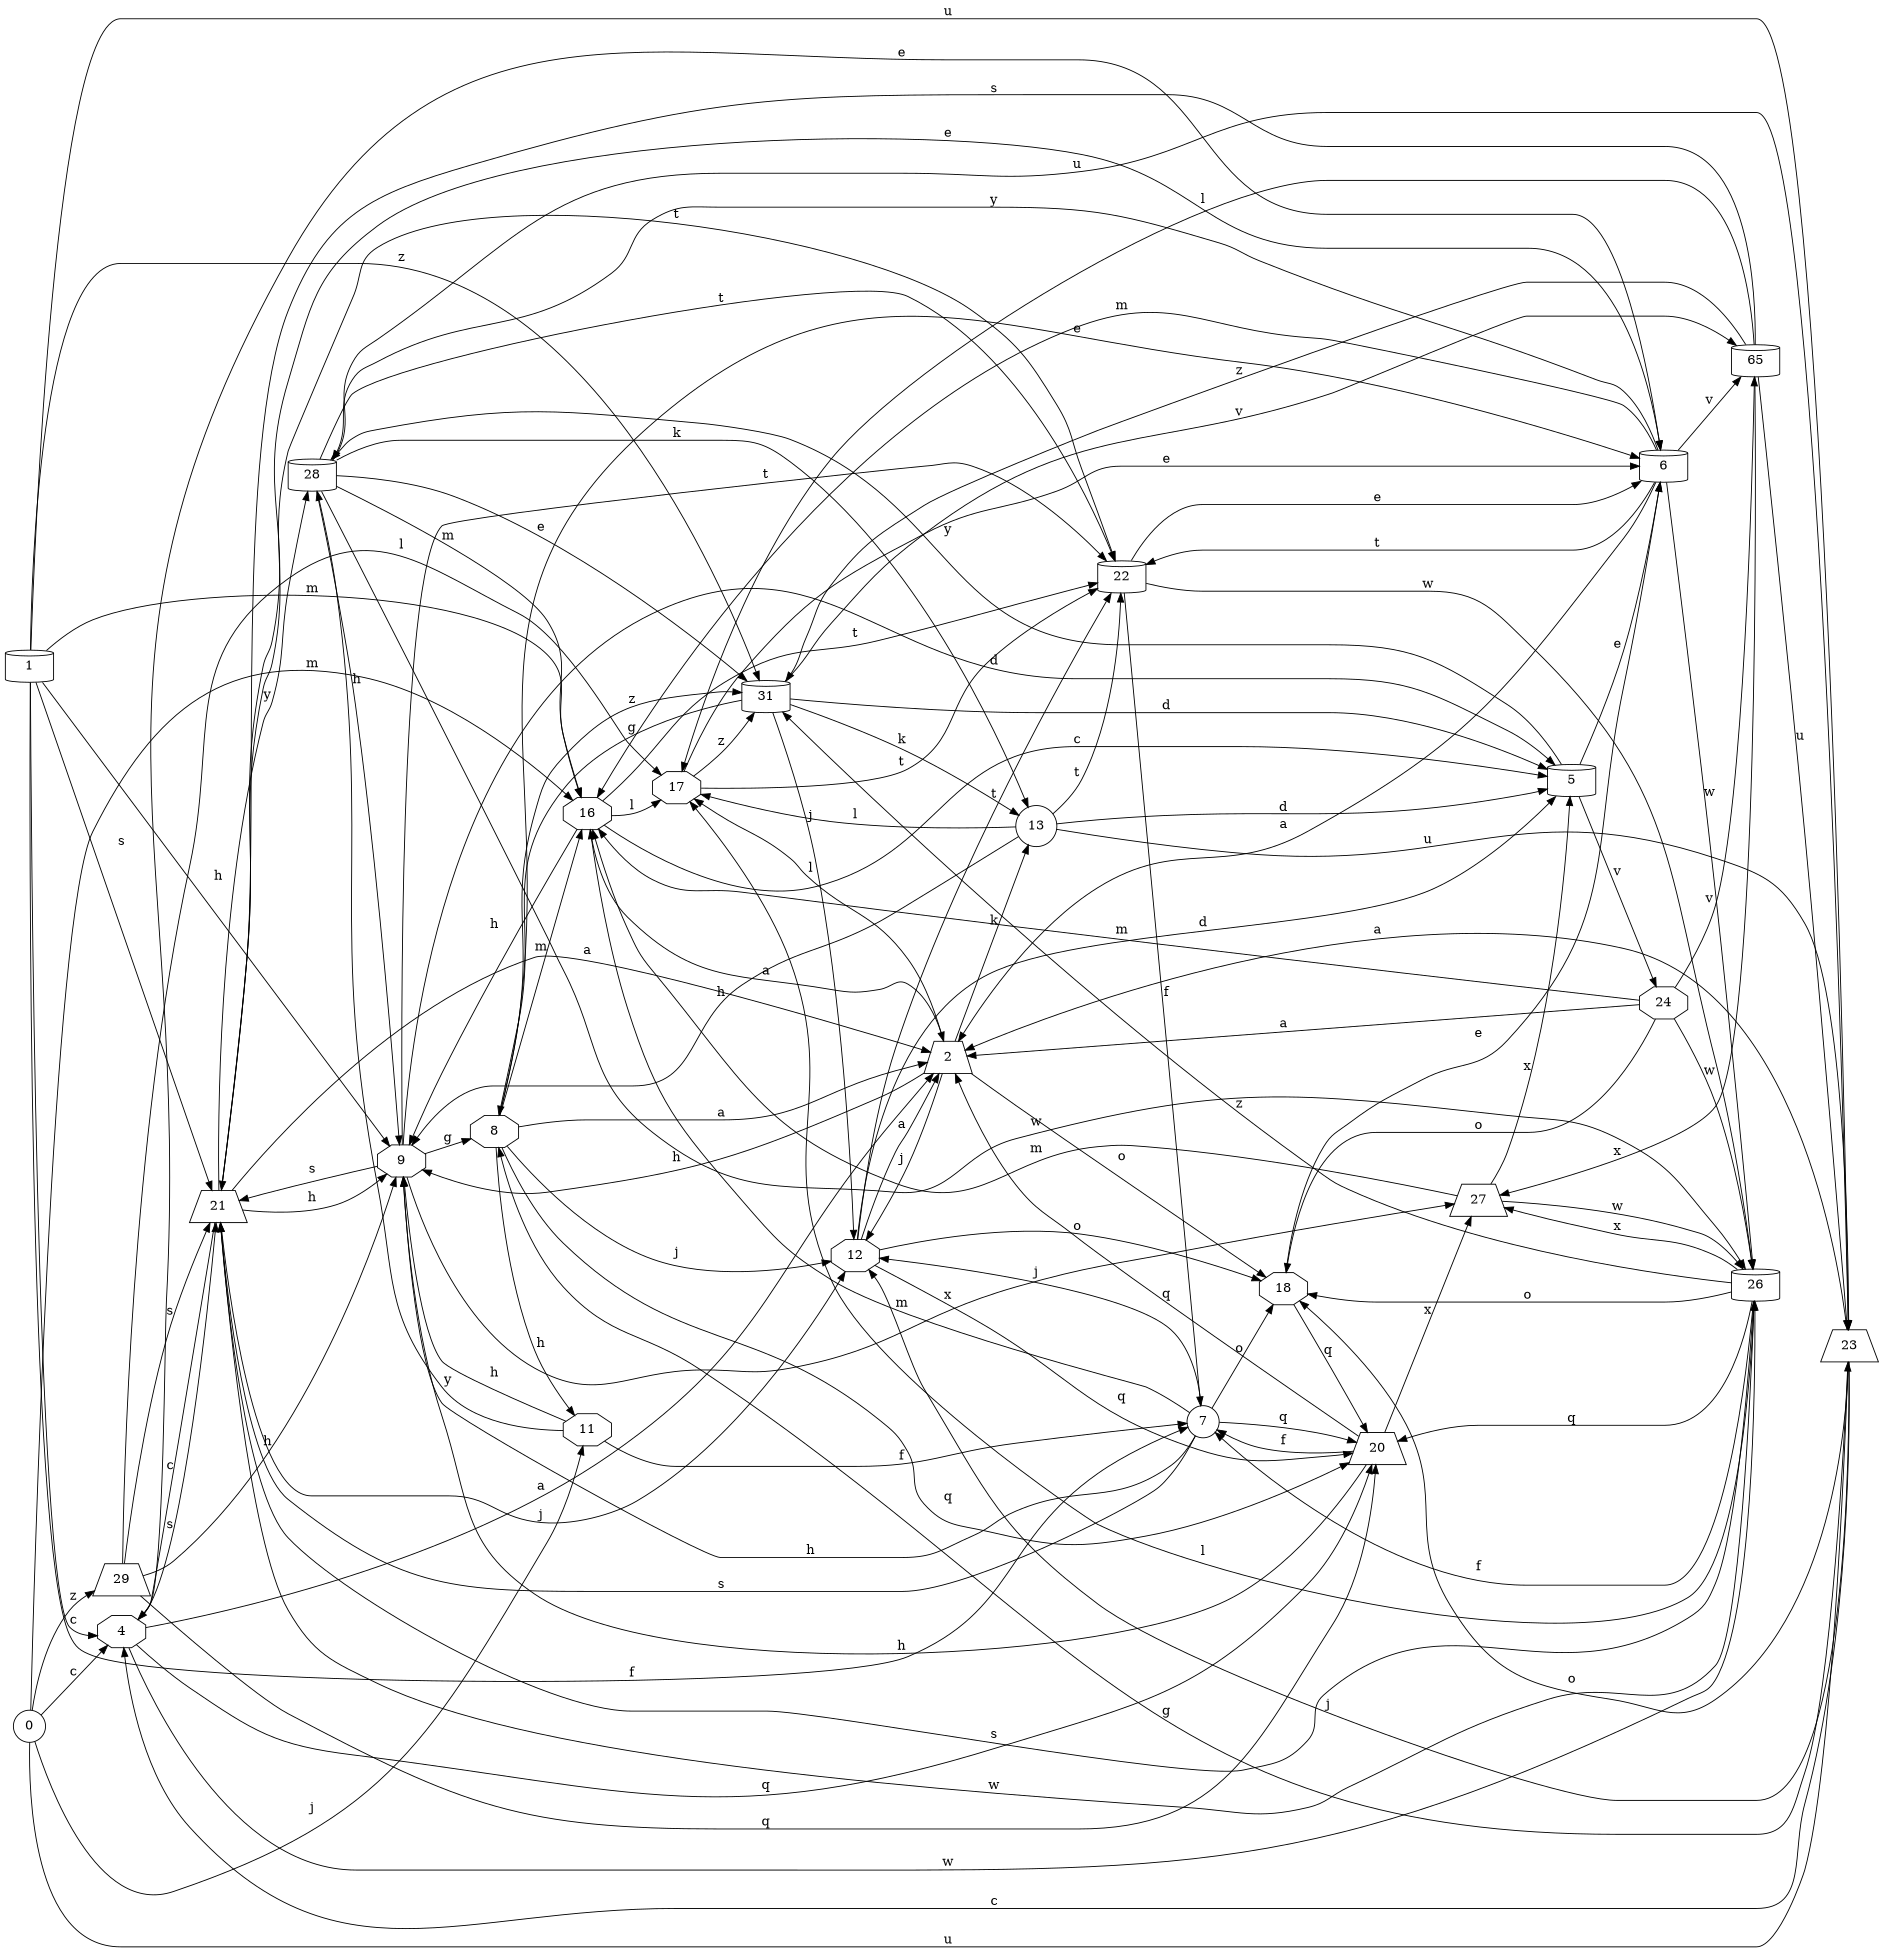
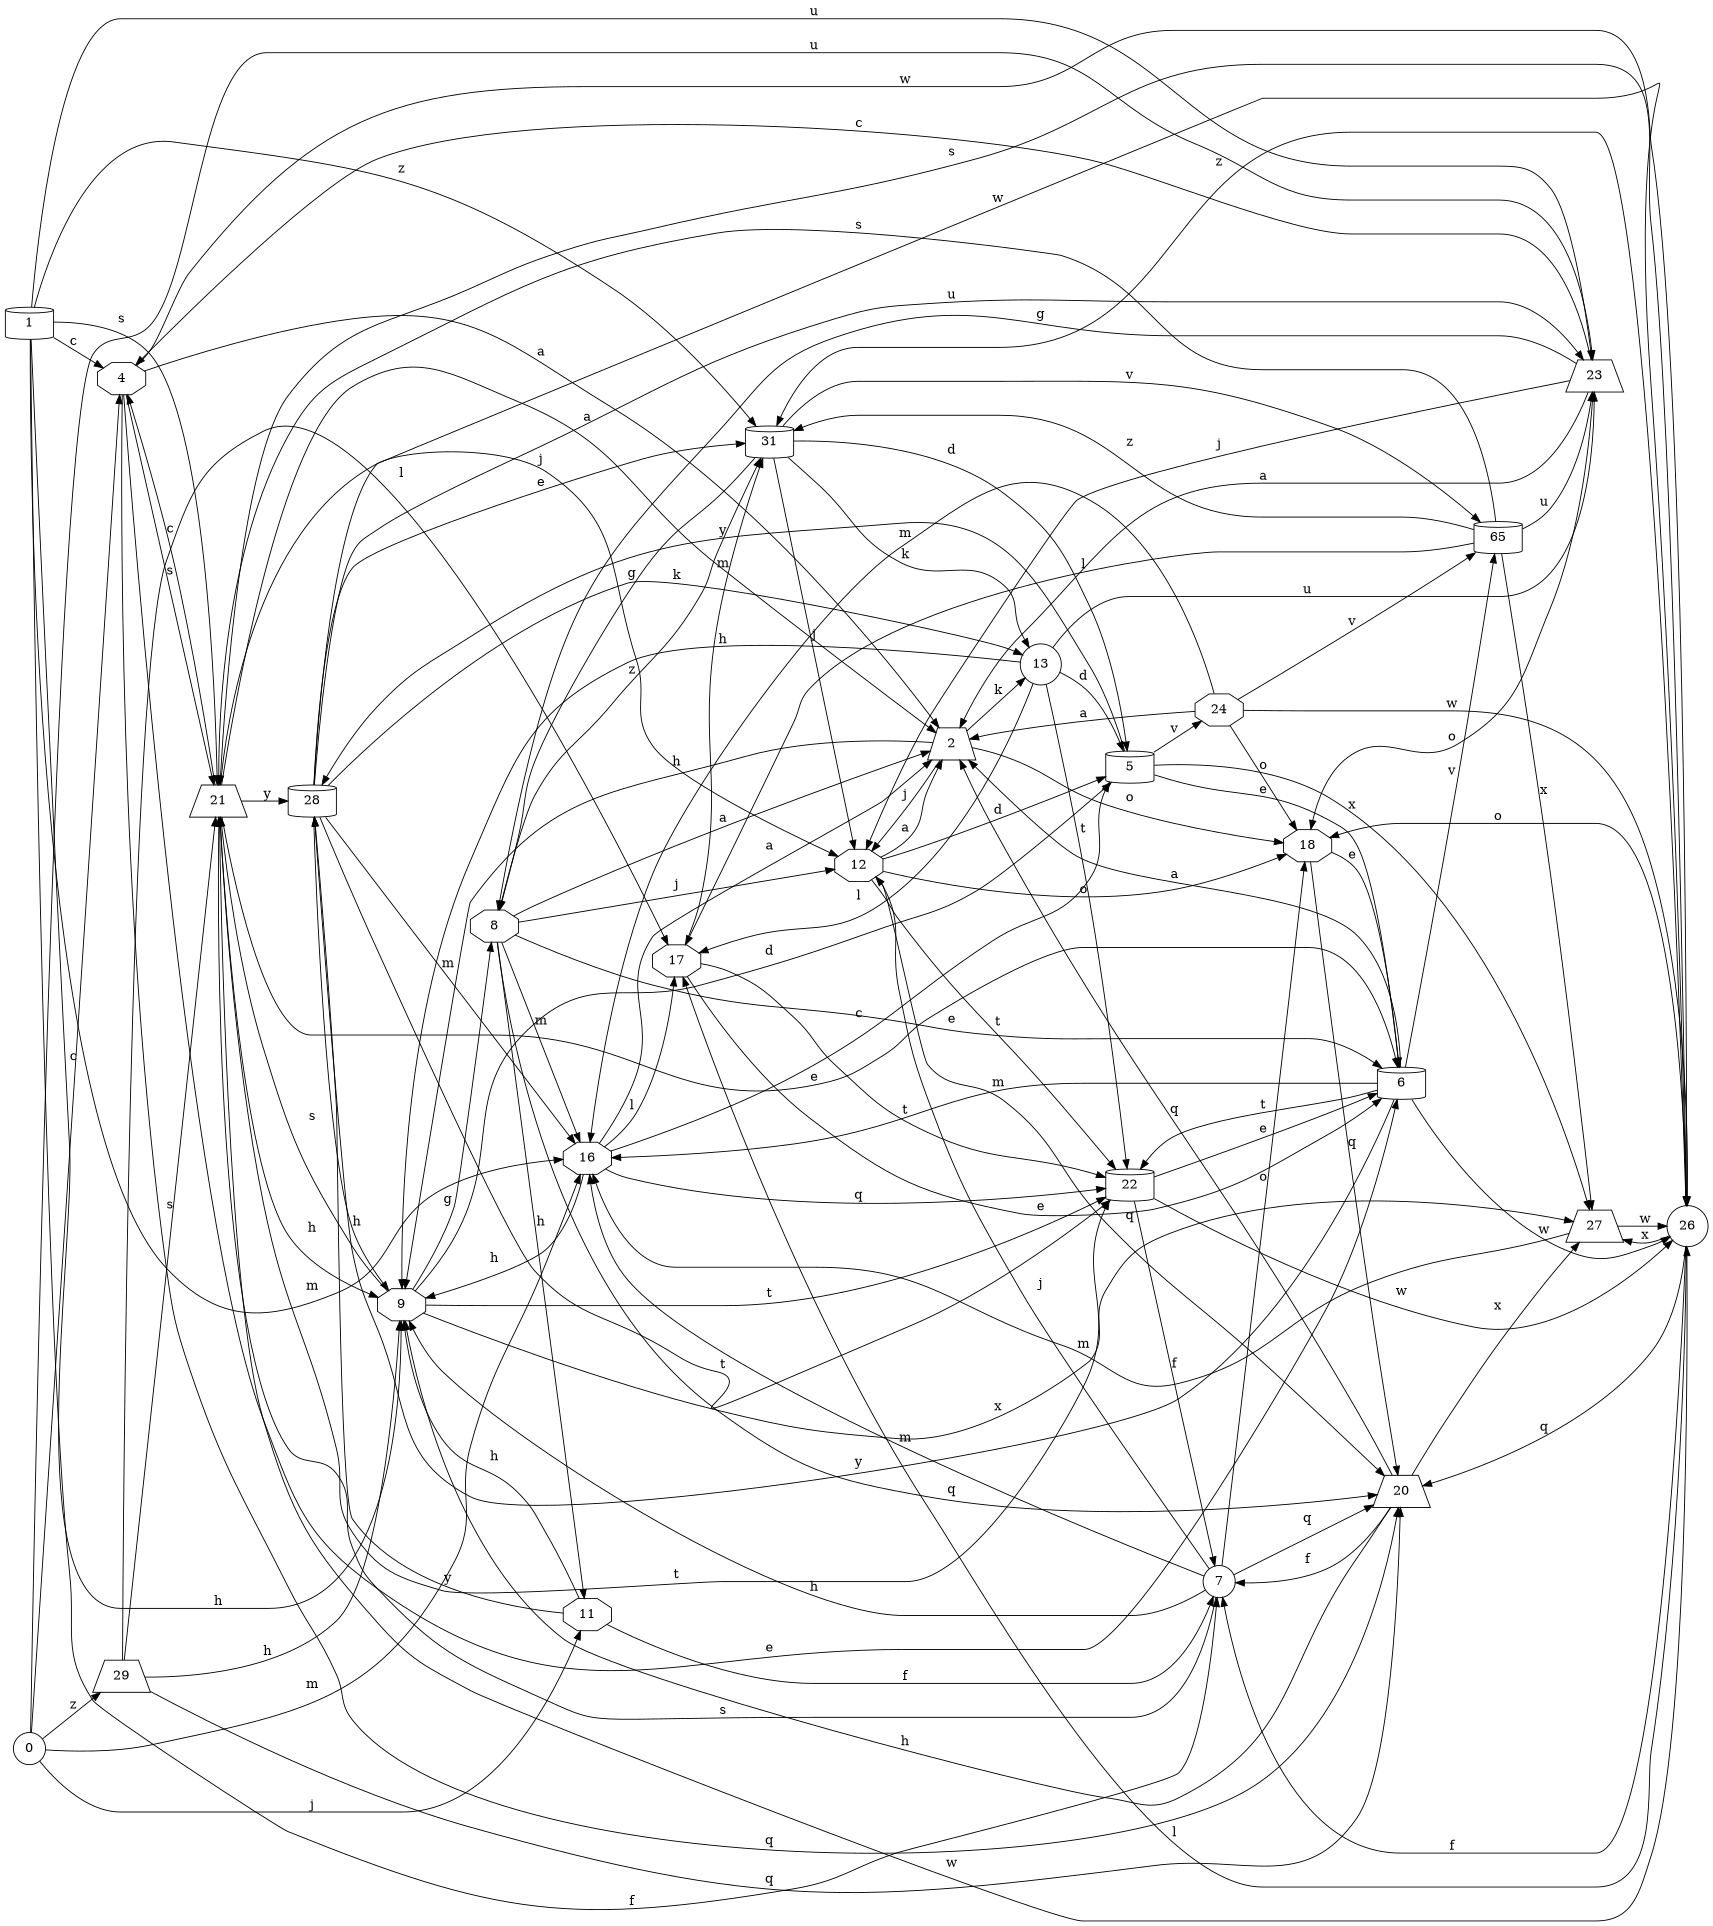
edge "16" -> "22": label "t" -> "q"
edge "17" -> "31": label "z" -> "m"
edge "2" -> "17": removed, label "l"
edge "27" -> "5": reversed
node "26": shape cylinder -> circle
